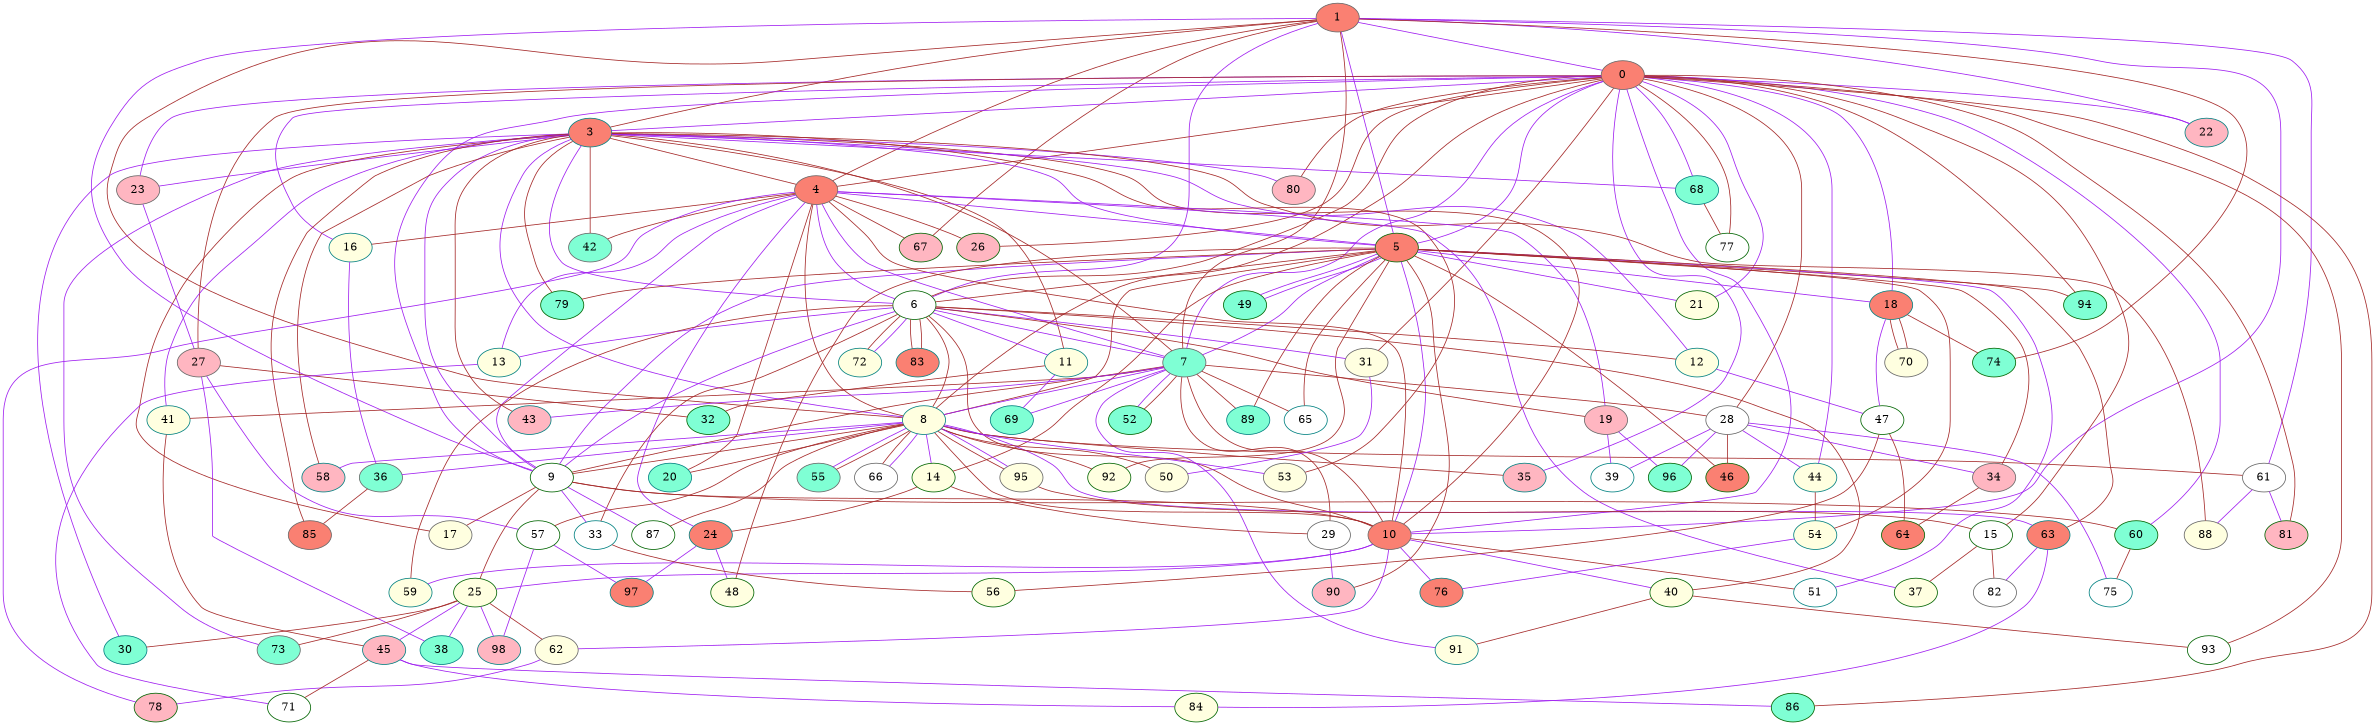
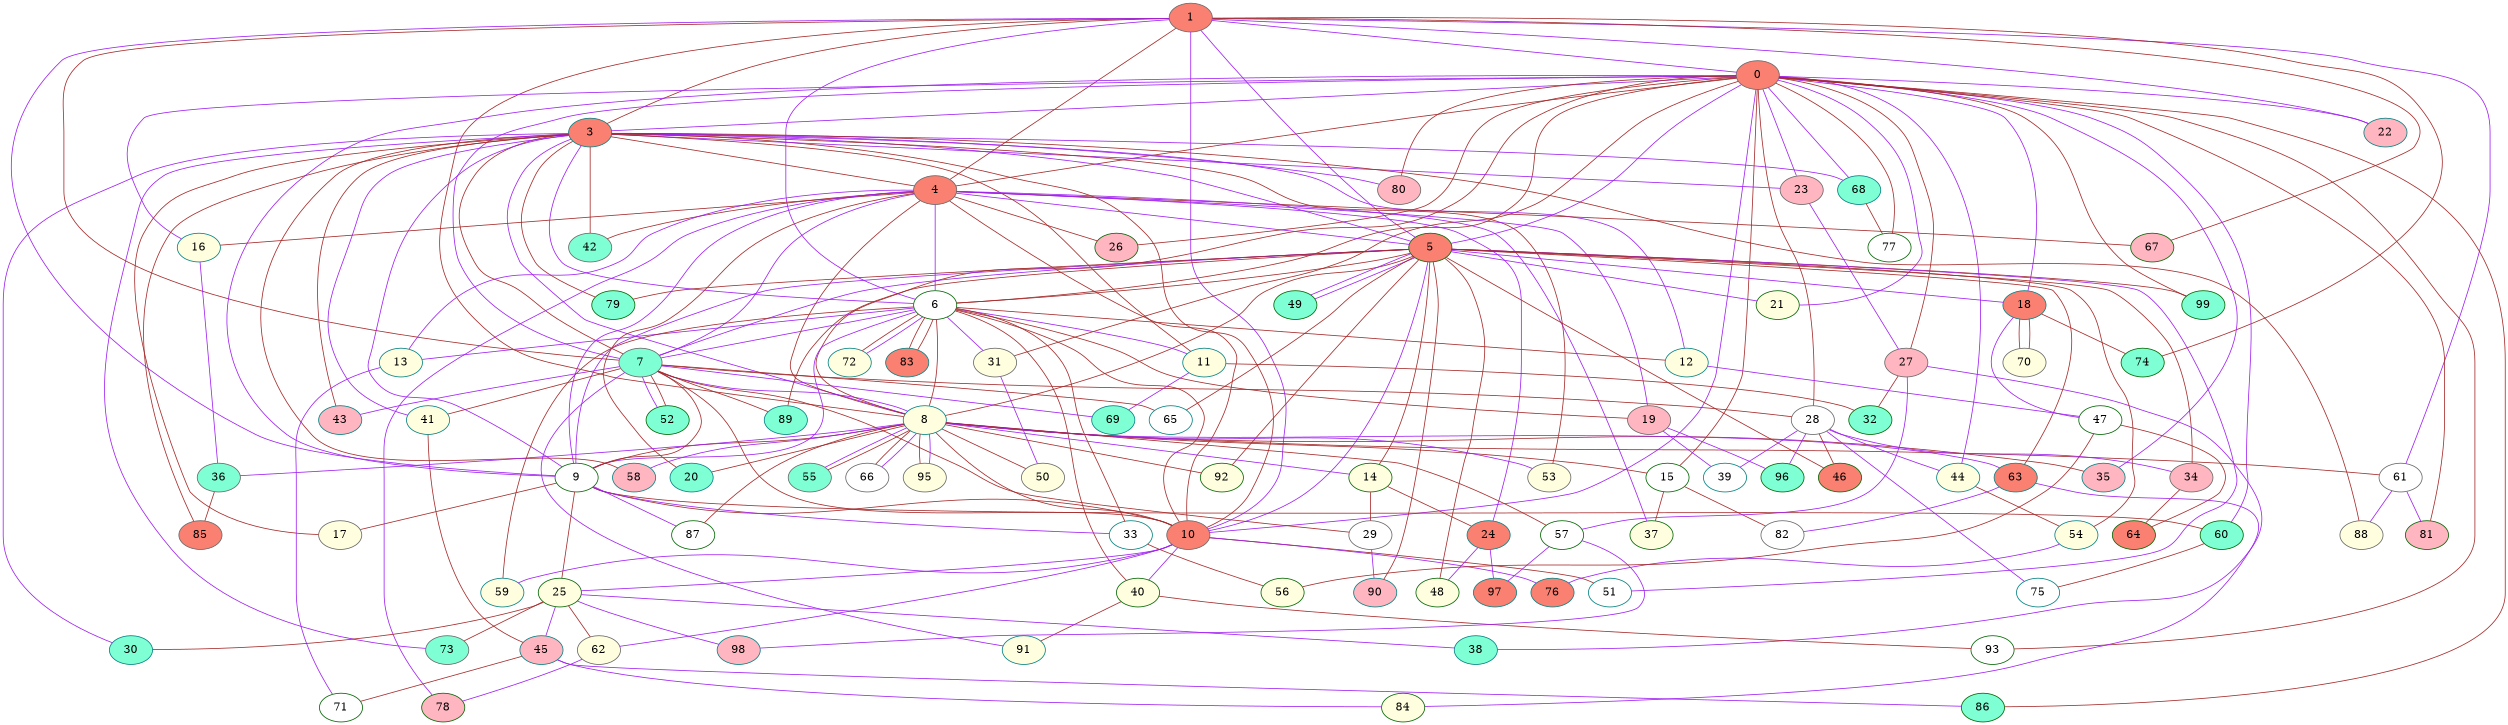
node "94": label "94" -> "99"
edge "95" -- "15": now "8" -- "15"
